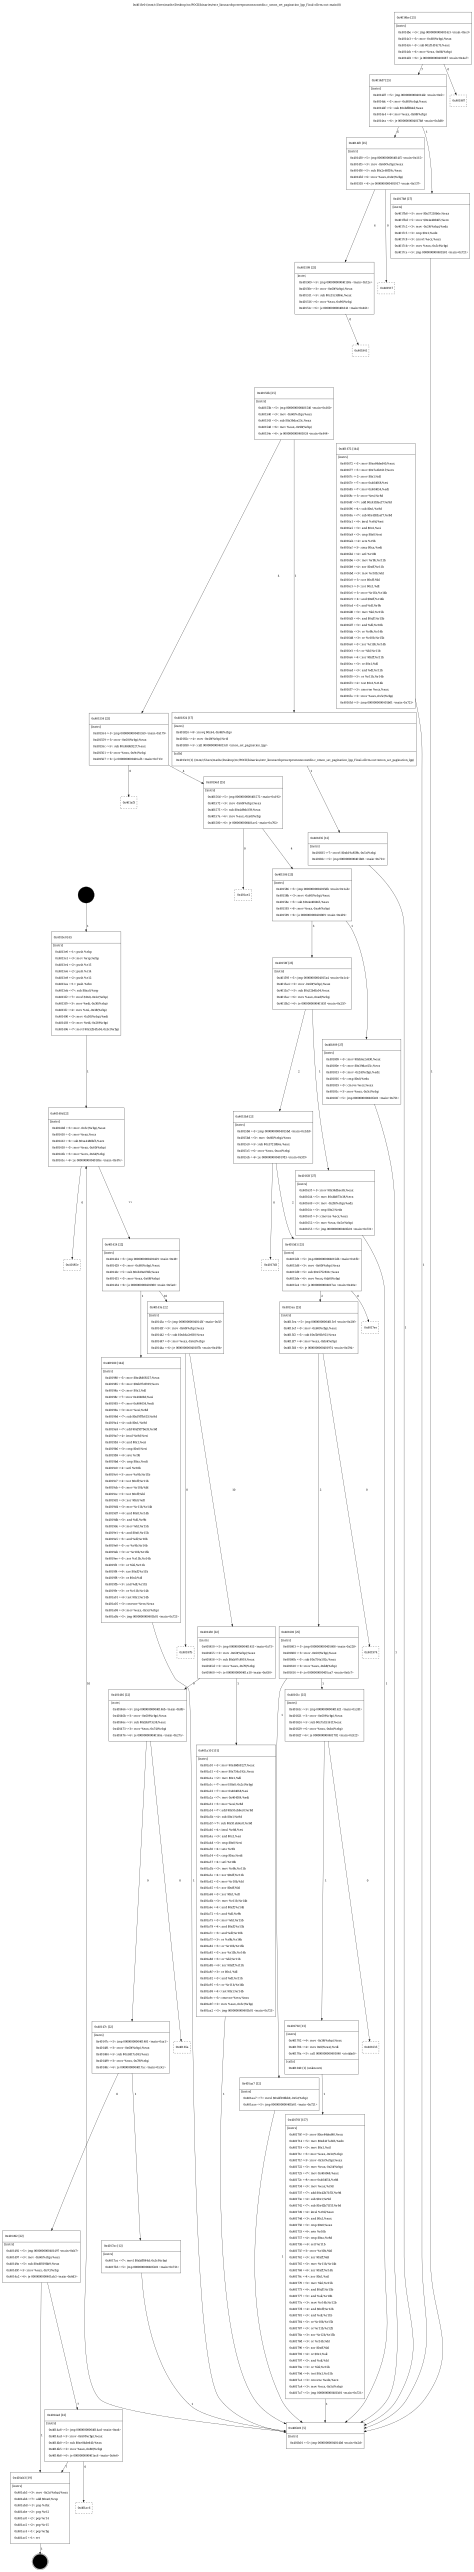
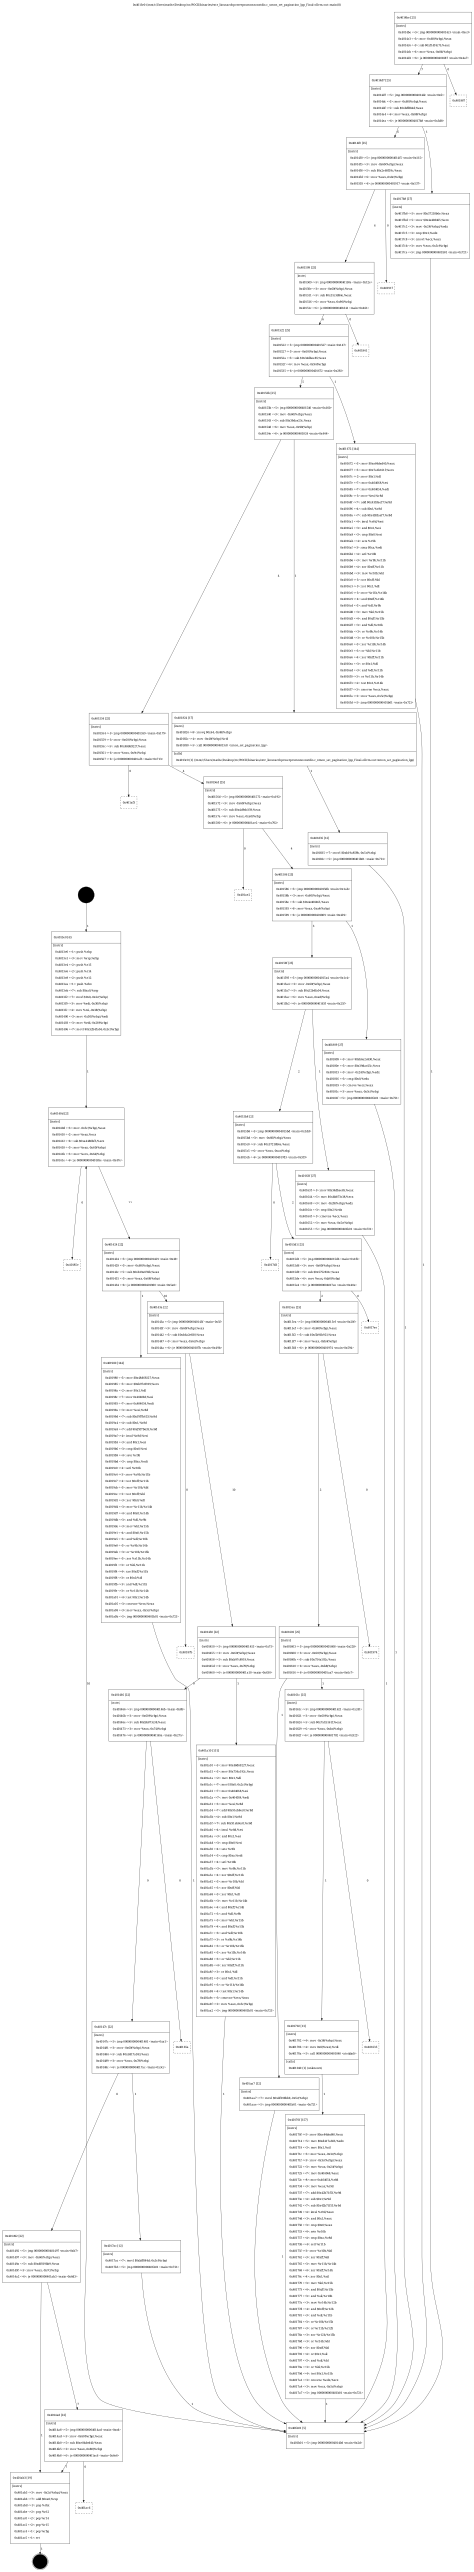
node "0x401522 [25]": added
